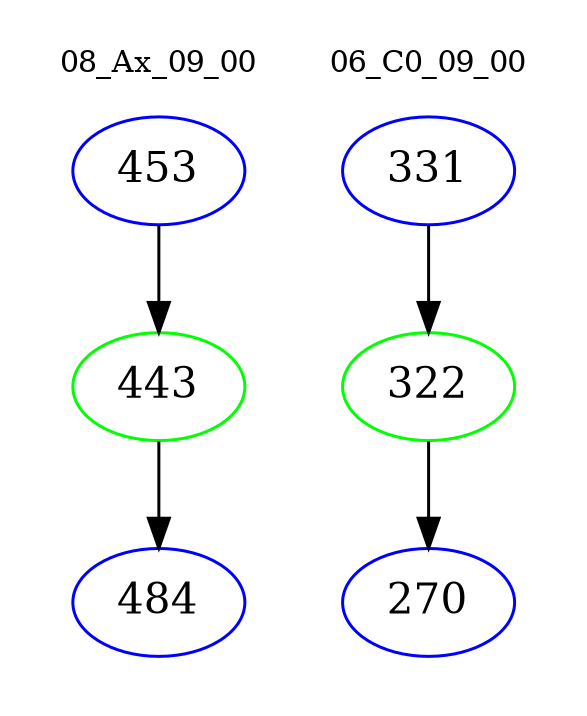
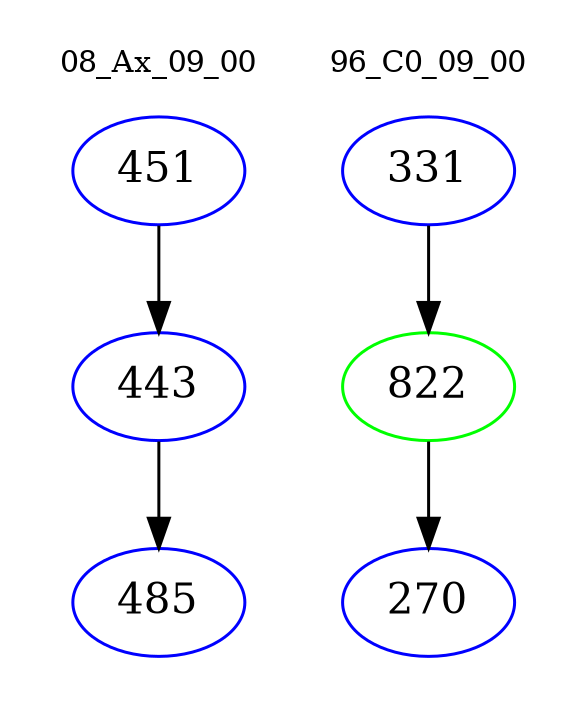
cluster "06_C0_09_00": label "06_C0_09_00" -> "96_C0_09_00"
node "453": label "453" -> "451"
node "443": color green -> blue
node "322": label "322" -> "822"
node "484": label "484" -> "485"
